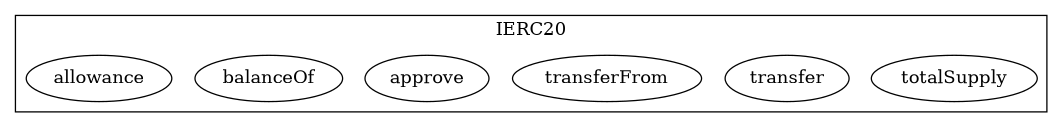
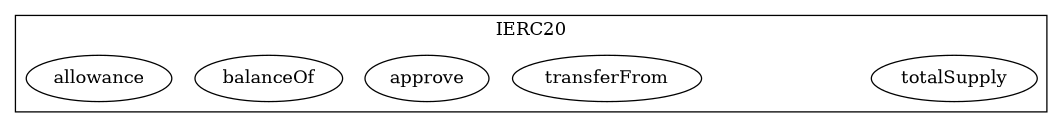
node "transfer": removed
